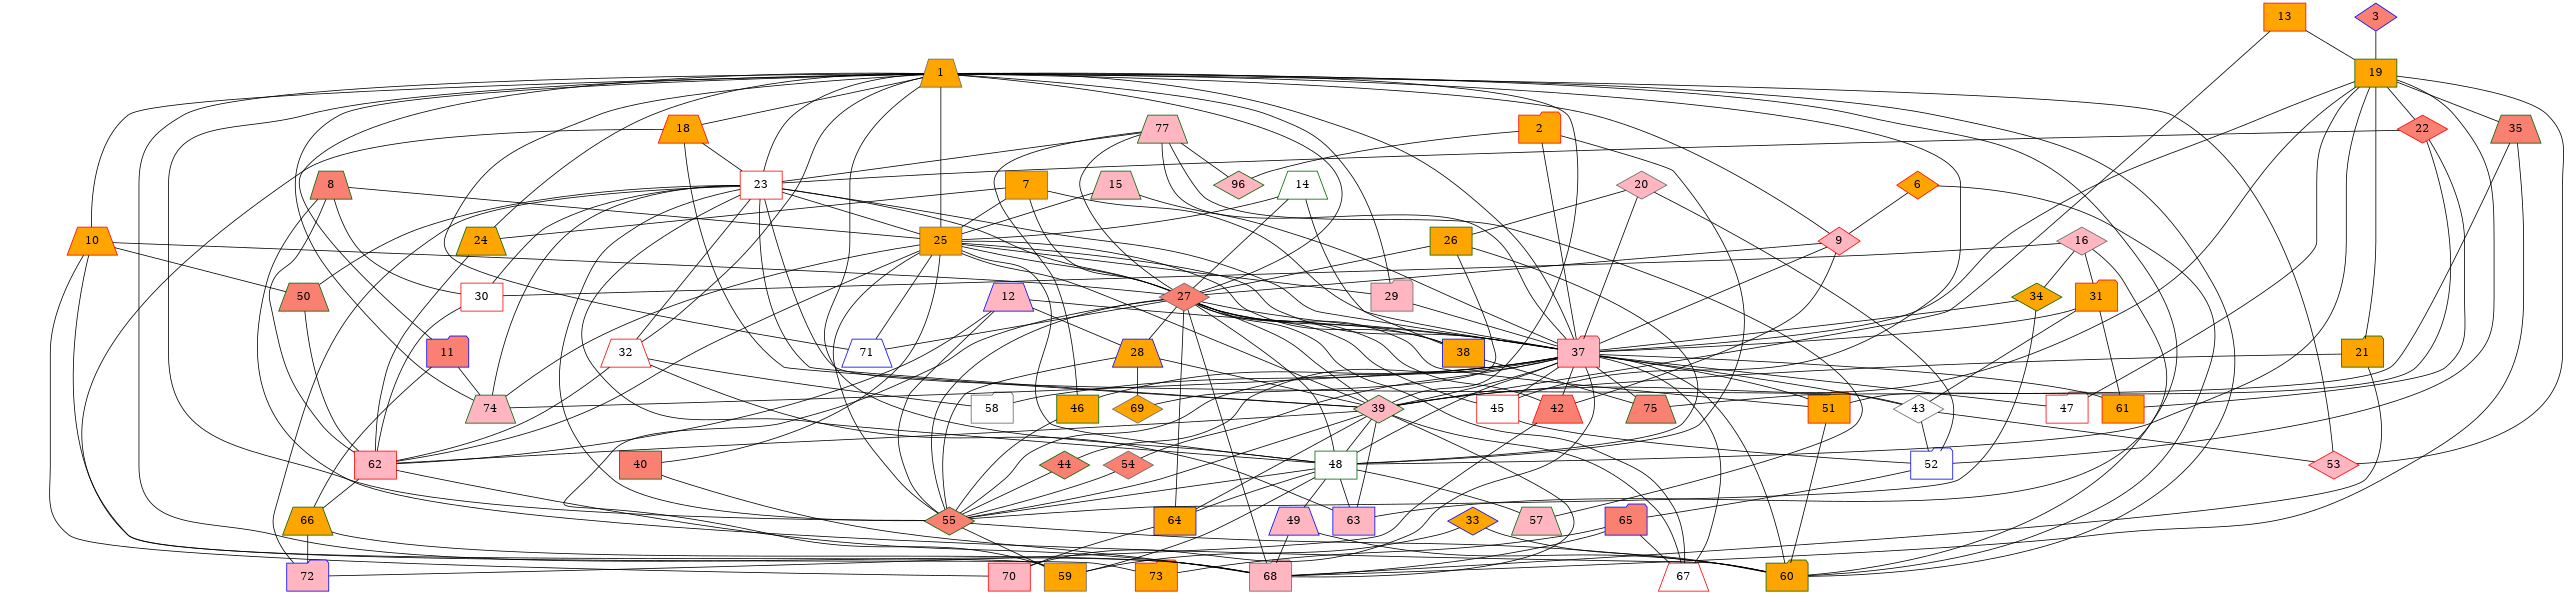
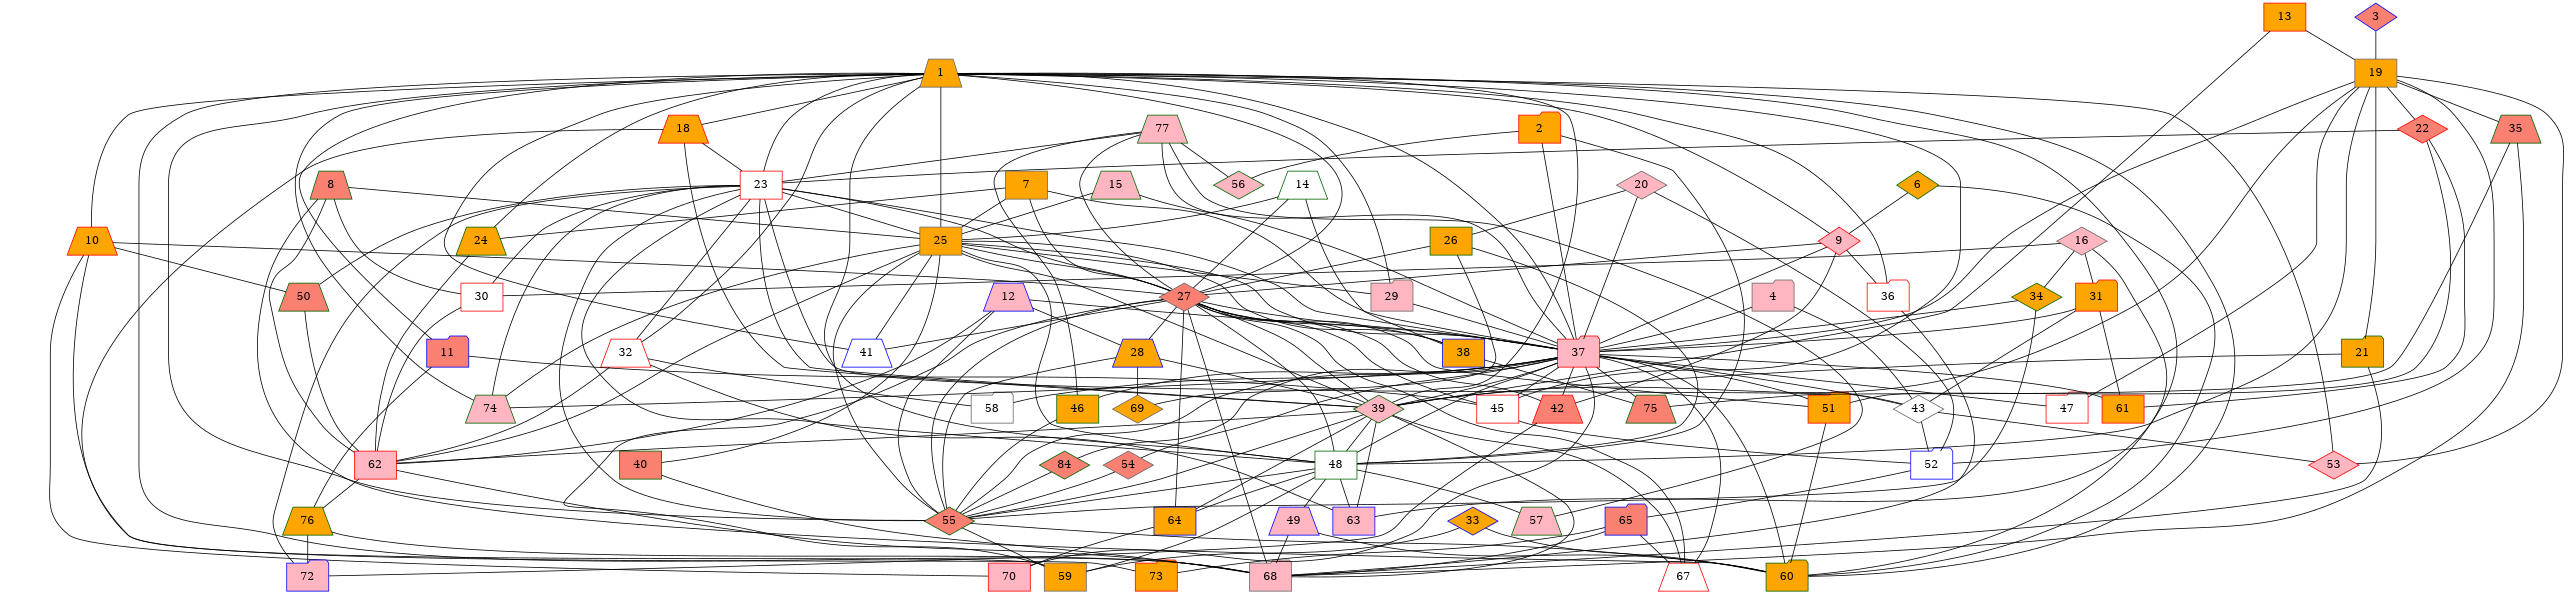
node "19": color darkgreen -> gray40
node "96": label "96" -> "56"
node "6": color red -> darkgreen
node "4": added
node "36": added
node "71": label "71" -> "41"
edge "11" -- "74": now "11" -- "45"
node "44": label "44" -> "84"
node "66": label "66" -> "76"
